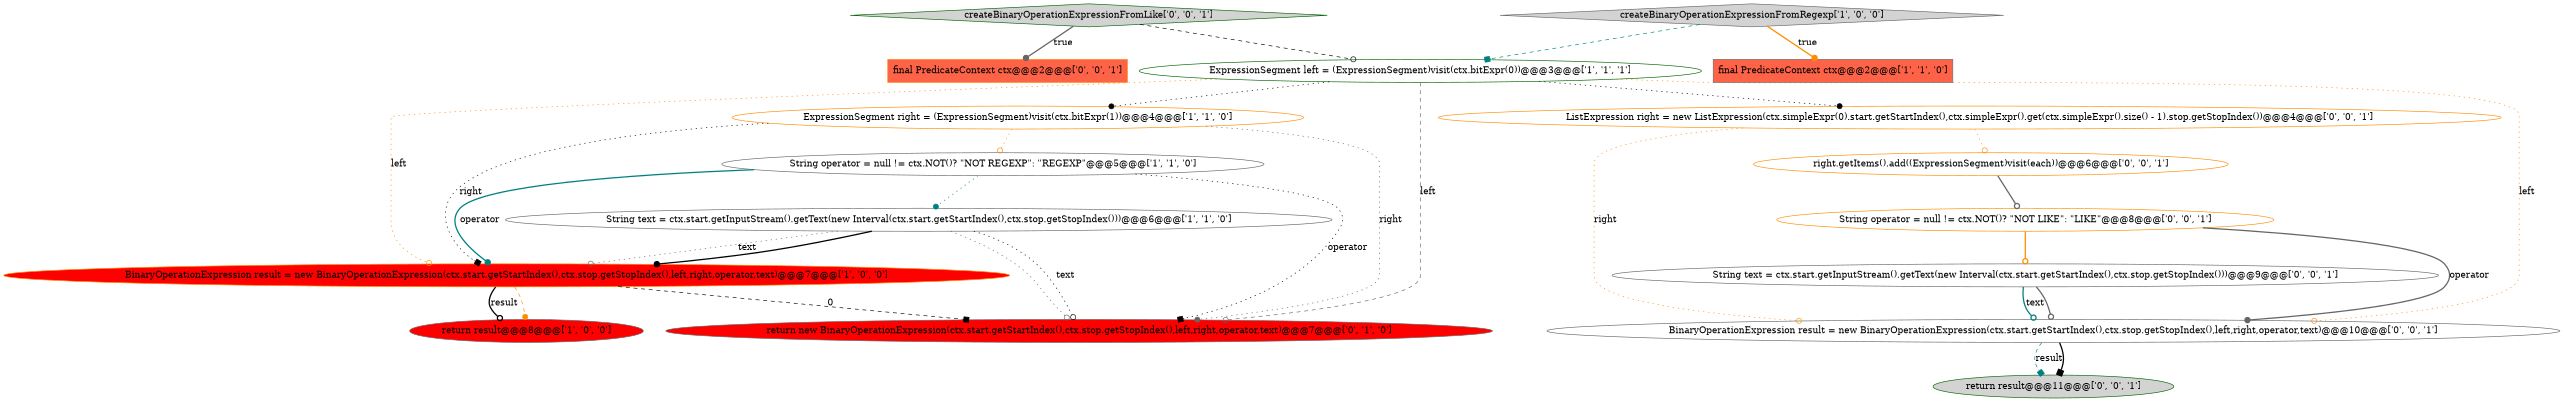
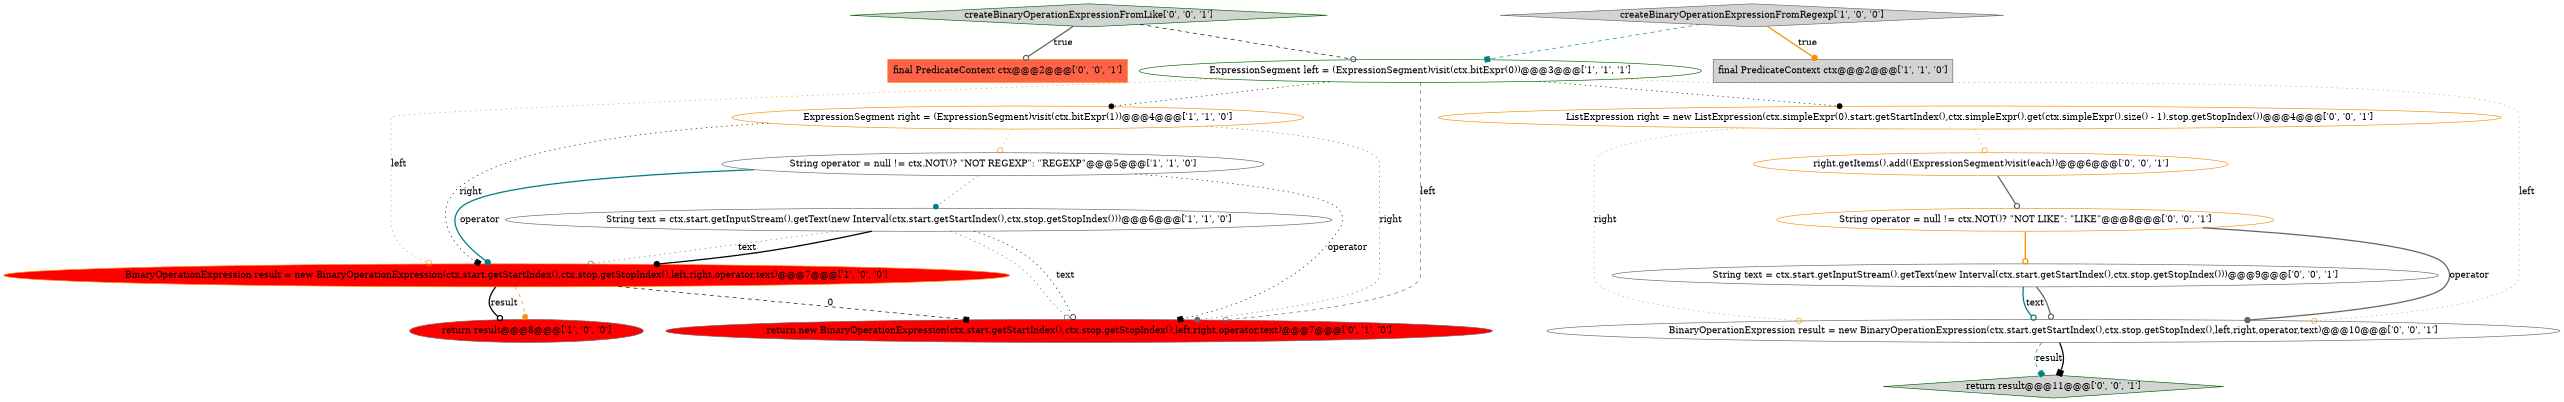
edge "createBinaryOperationExpressionFromLike['0', '0', '1']" -> "final PredicateContext ctx@@@2@@@['0', '0', '1']": arrowhead dot -> odot
node "final PredicateContext ctx@@@2@@@['1', '1', '0']": fillcolor tomato -> lightgray
node "return result@@@11@@@['0', '0', '1']": shape ellipse -> diamond
